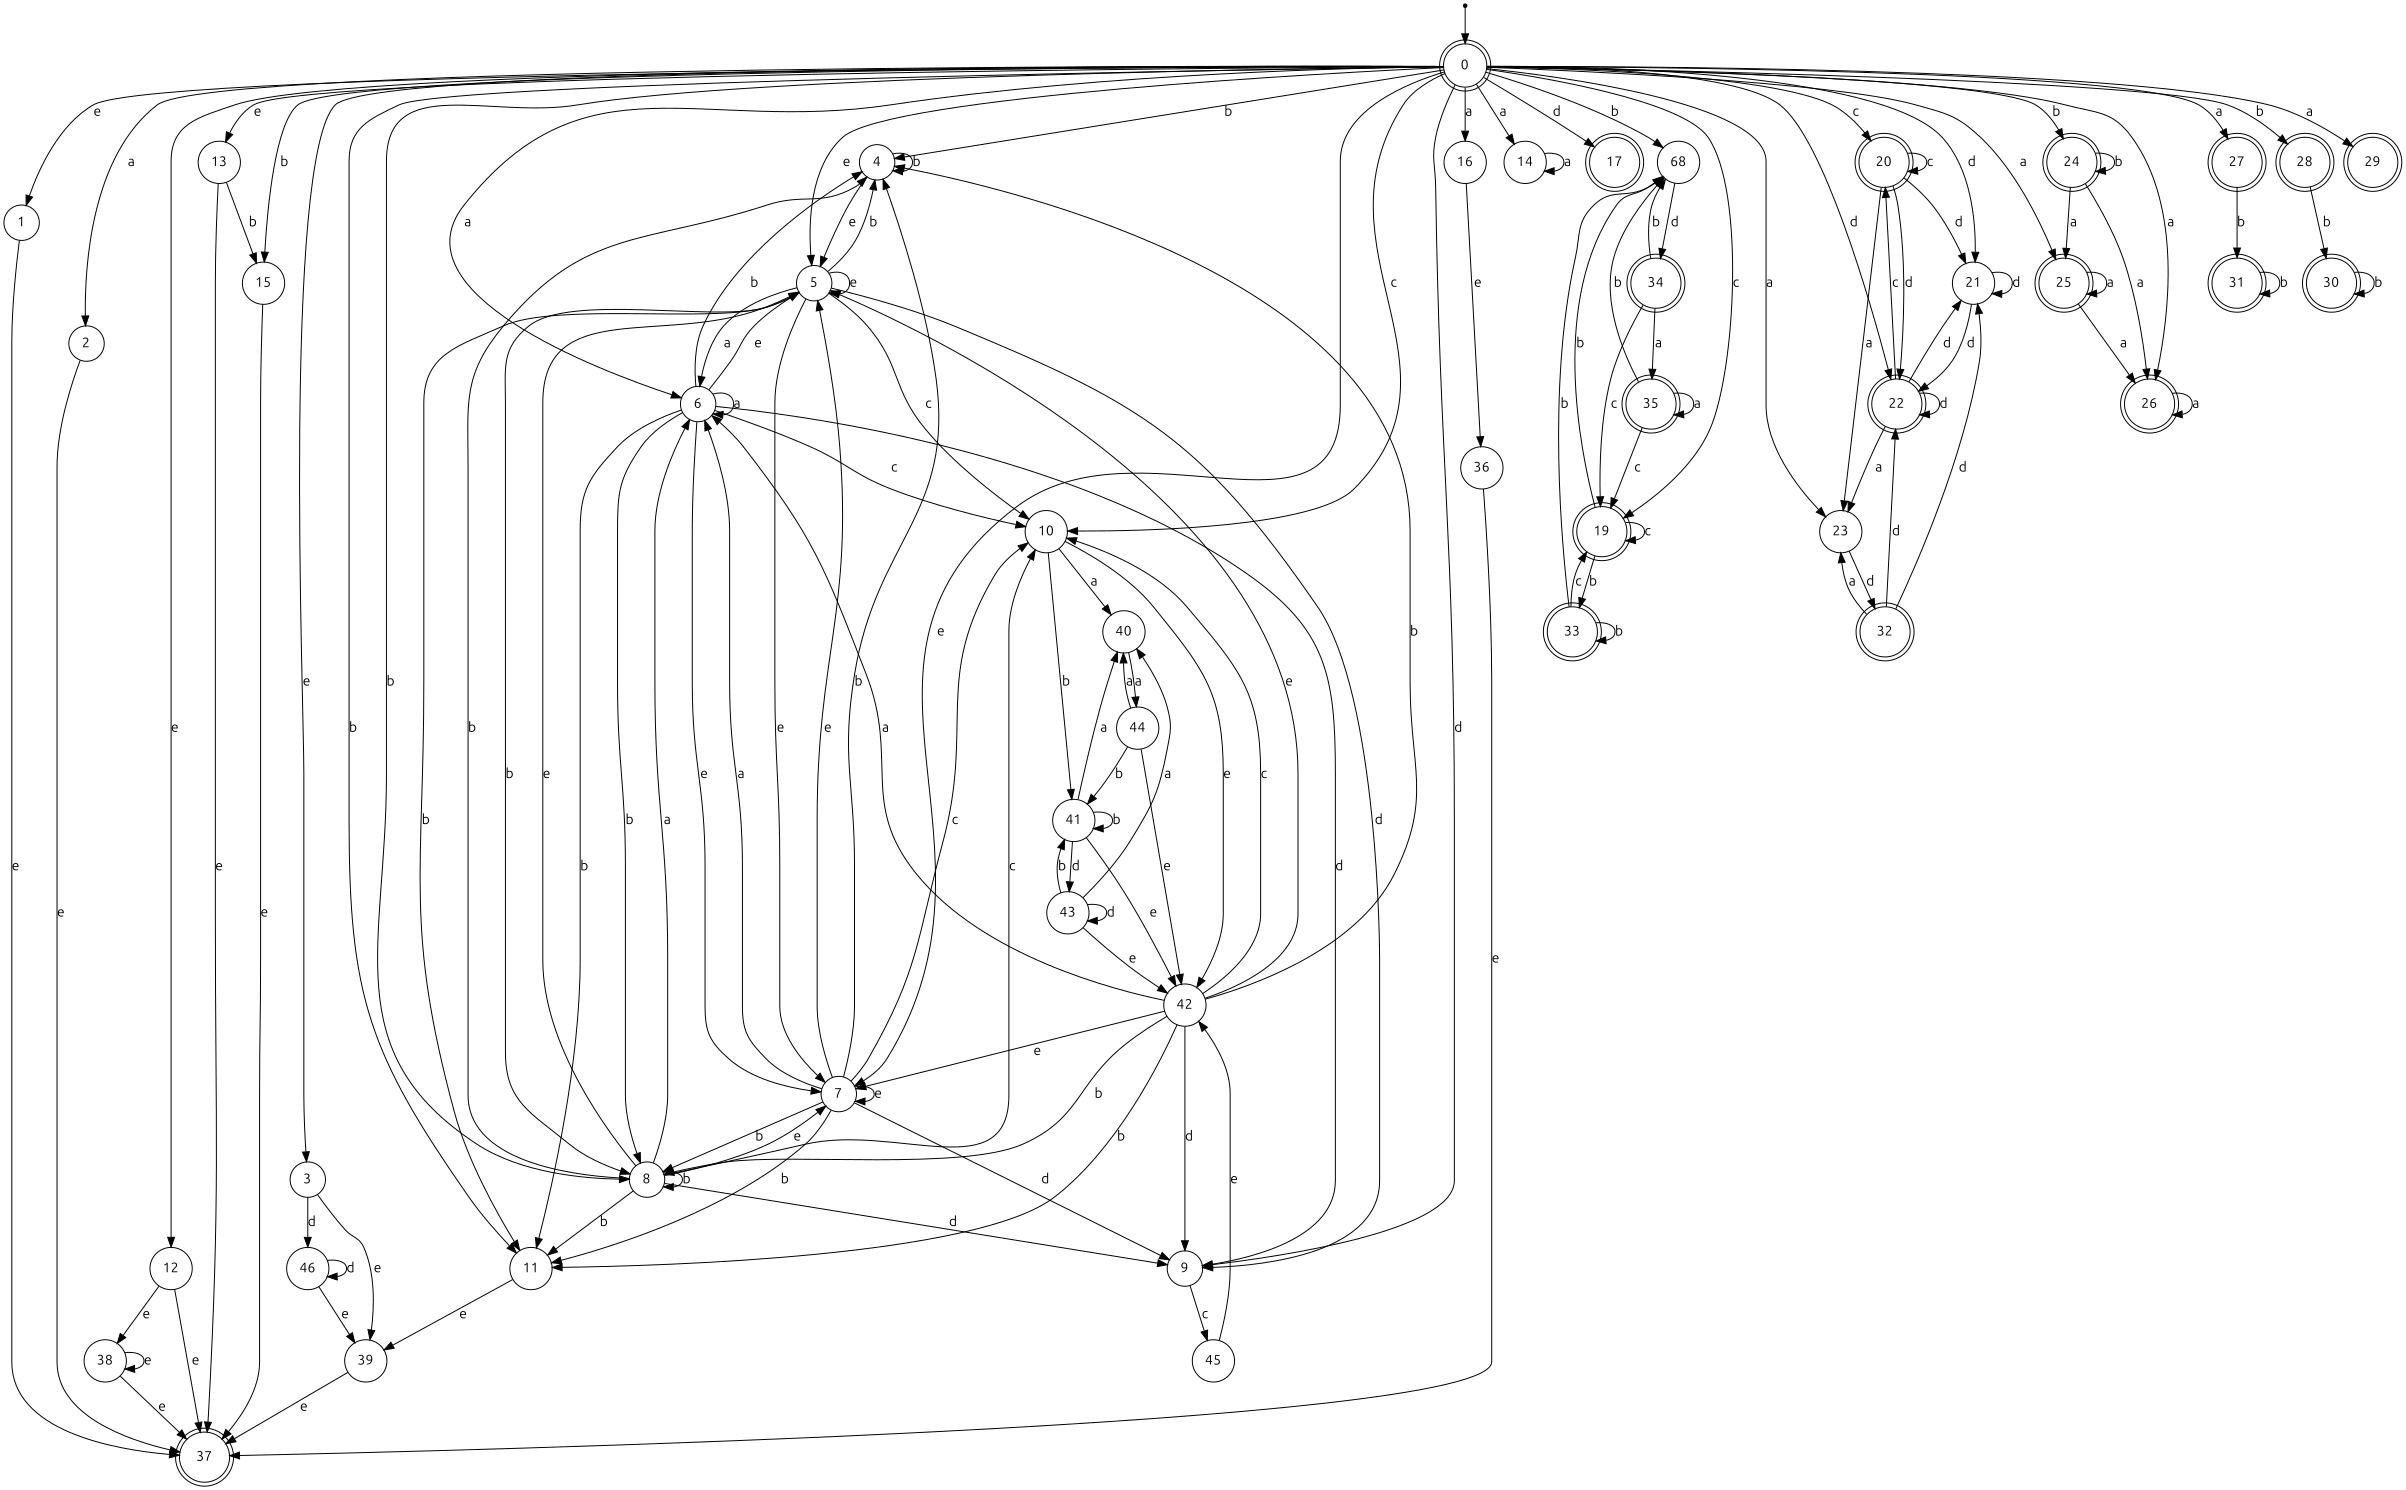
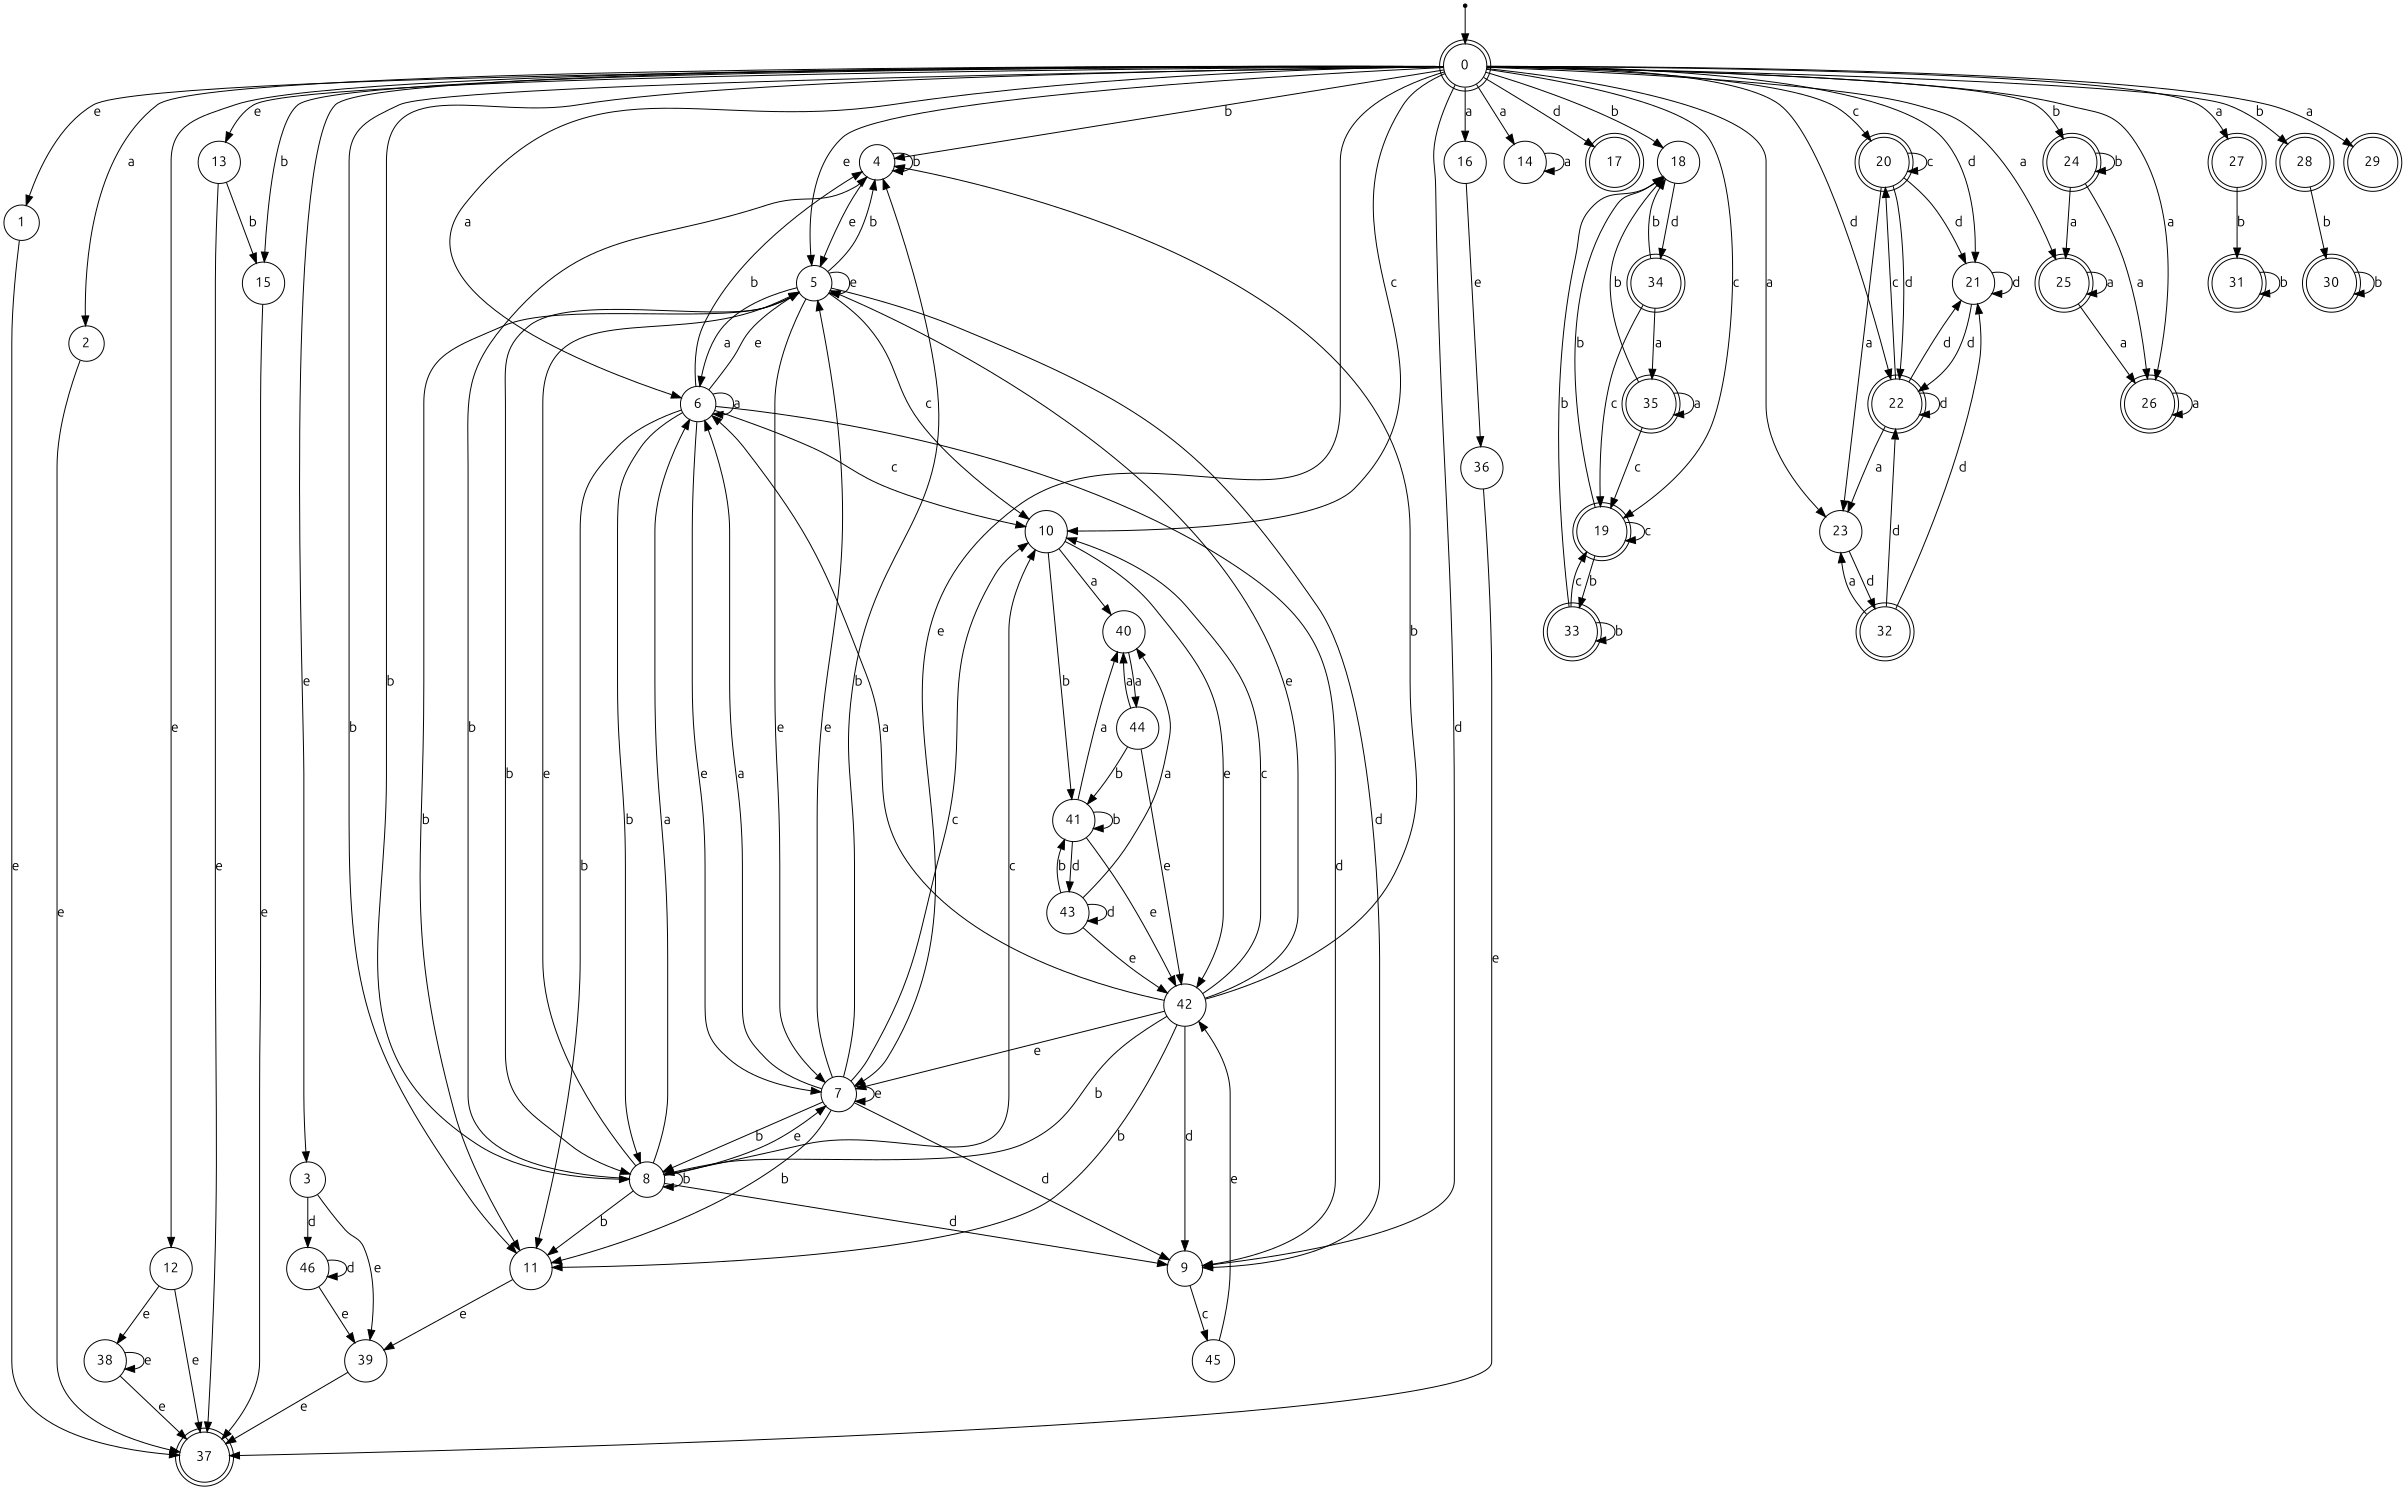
node "68": label "68" -> "18"
